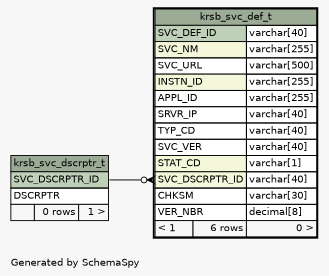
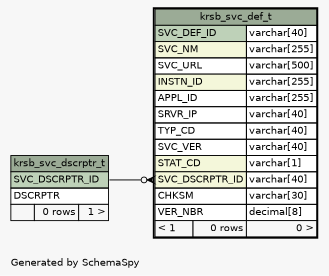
node "krsb_svc_def_t": text "6 rows" -> "0 rows"
